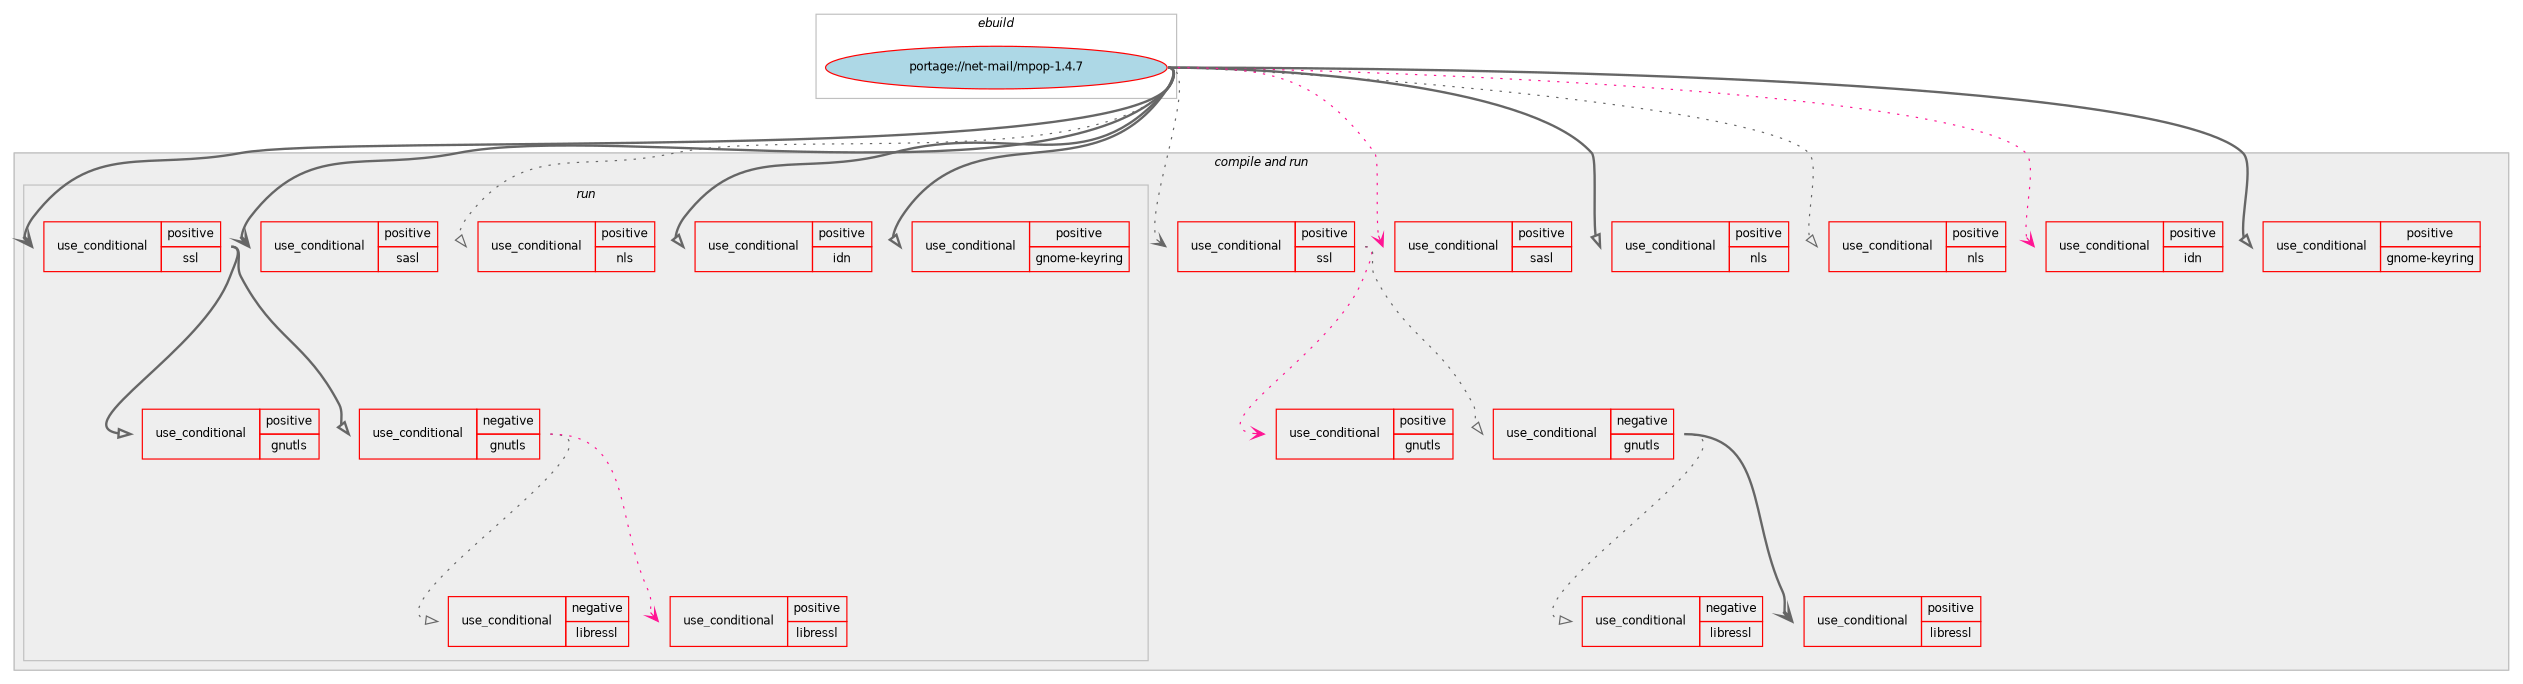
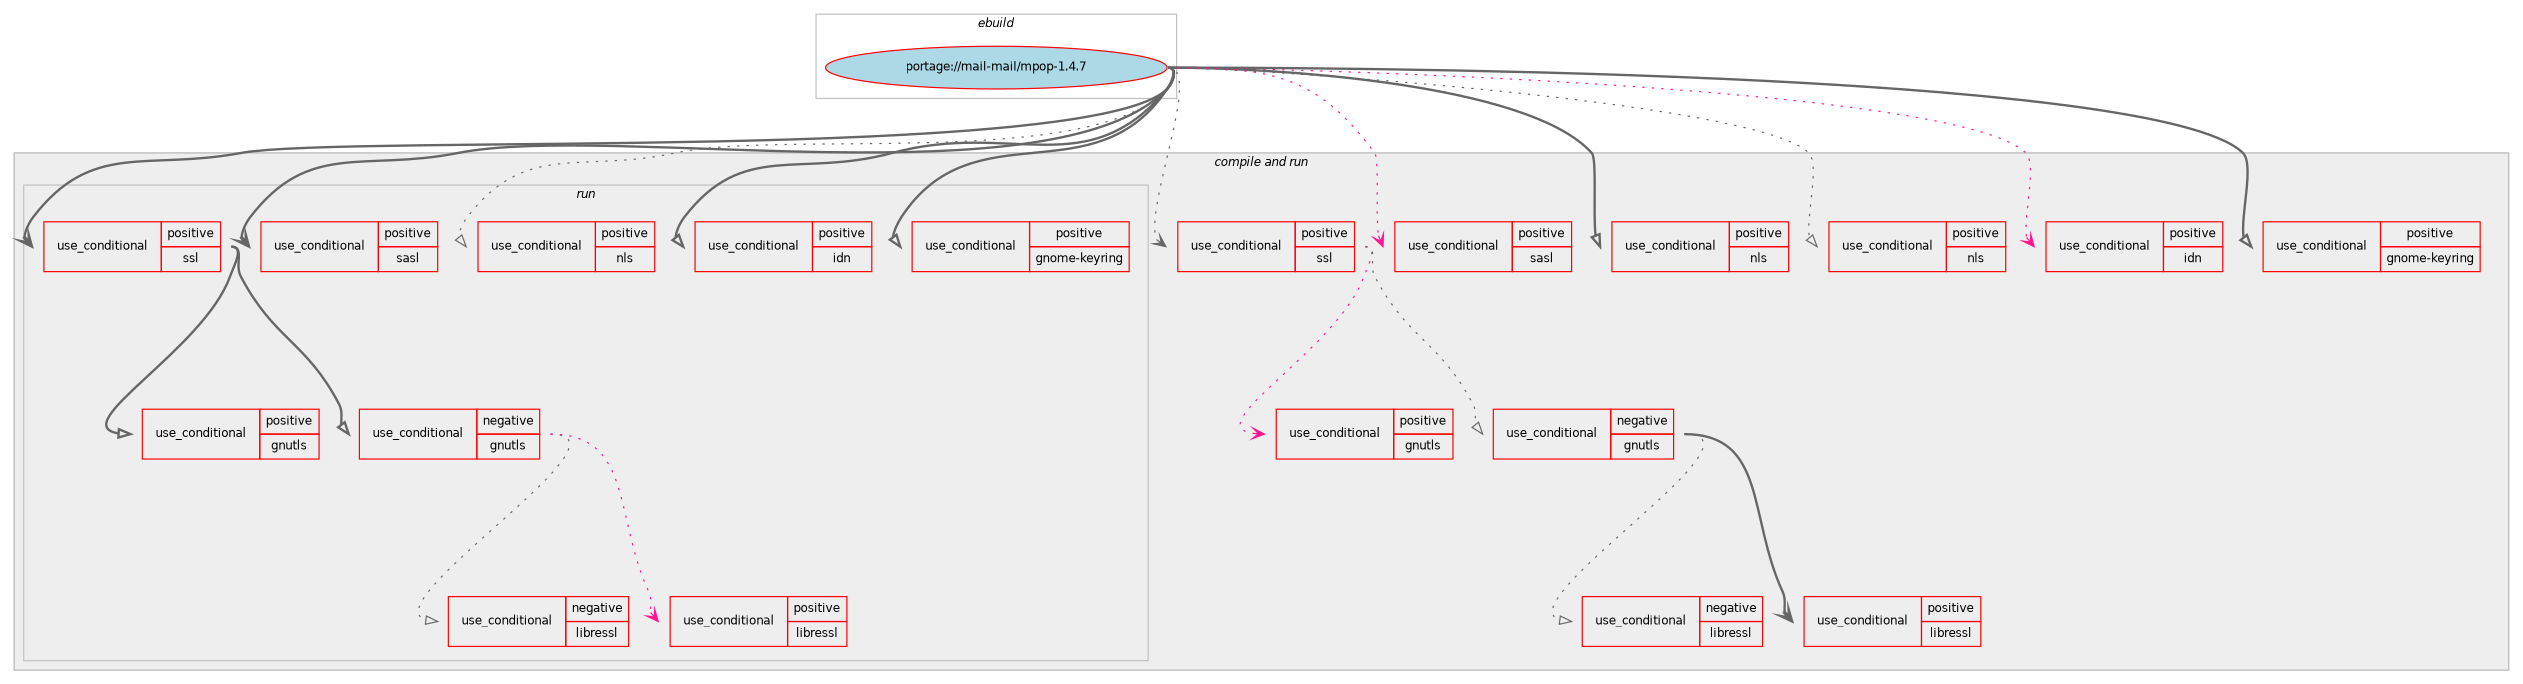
node "portage://net-mail/mpop-1.4.7": label "portage://net-mail/mpop-1.4.7" -> "portage://mail-mail/mpop-1.4.7"
